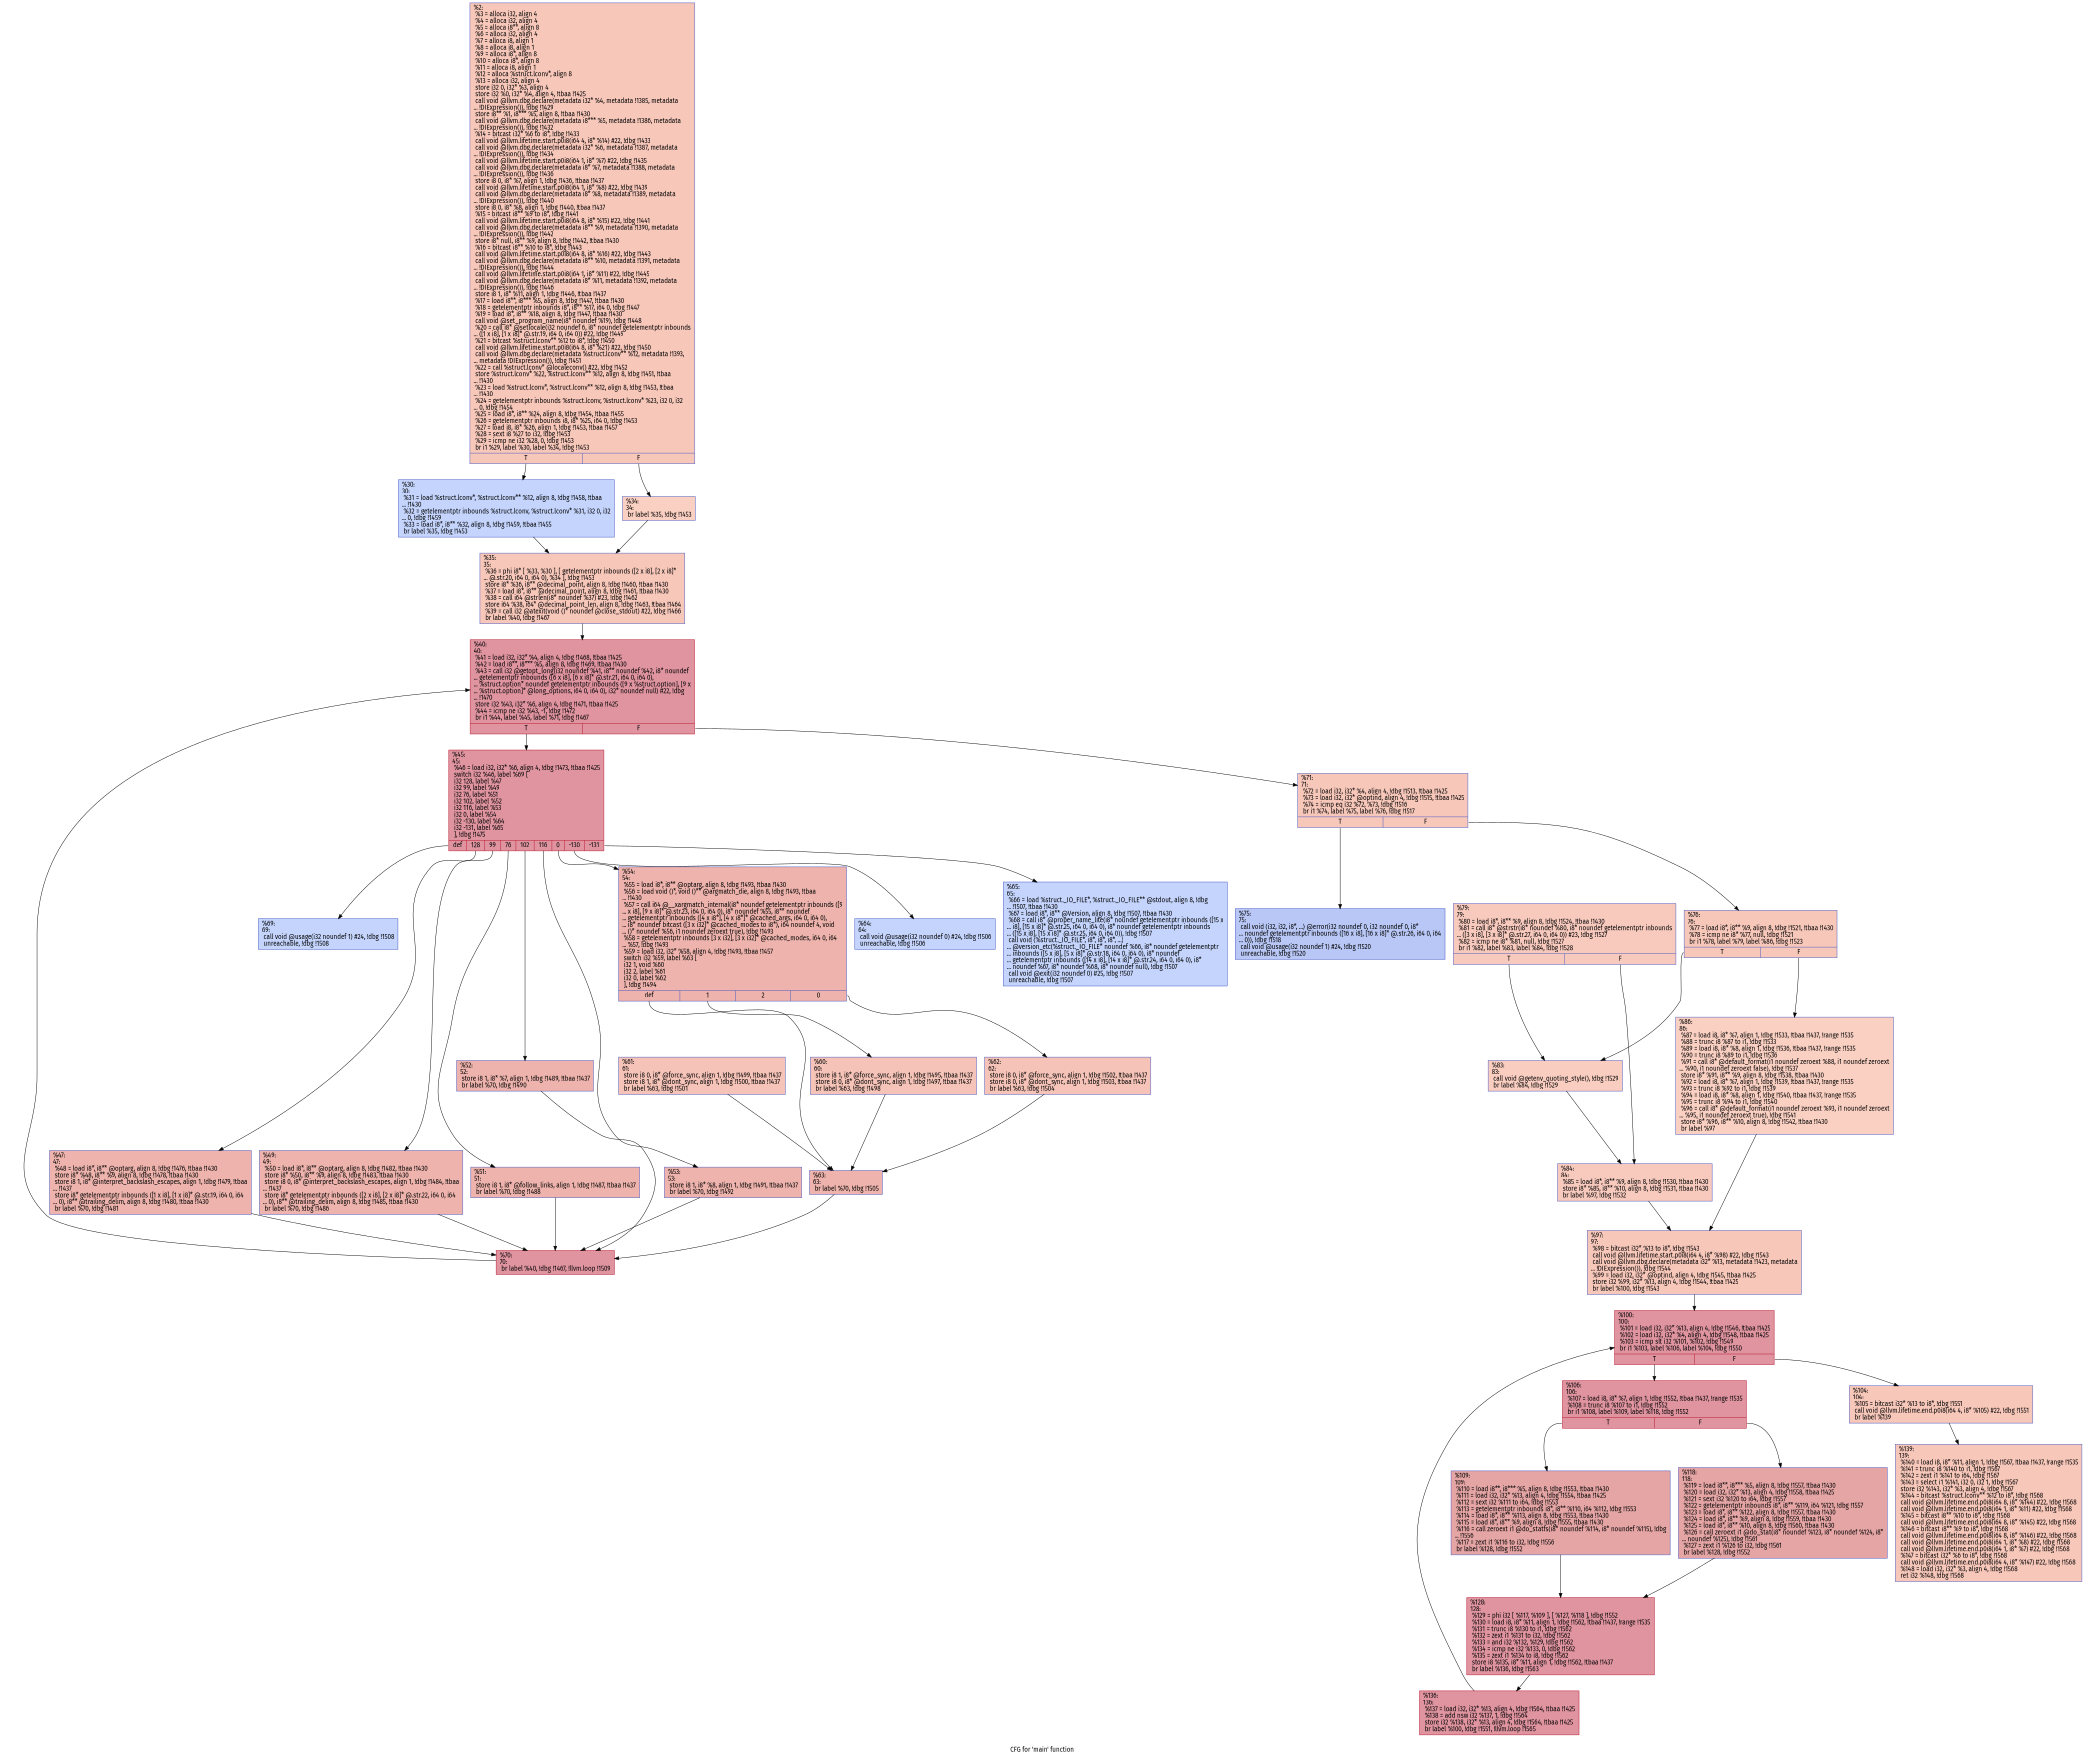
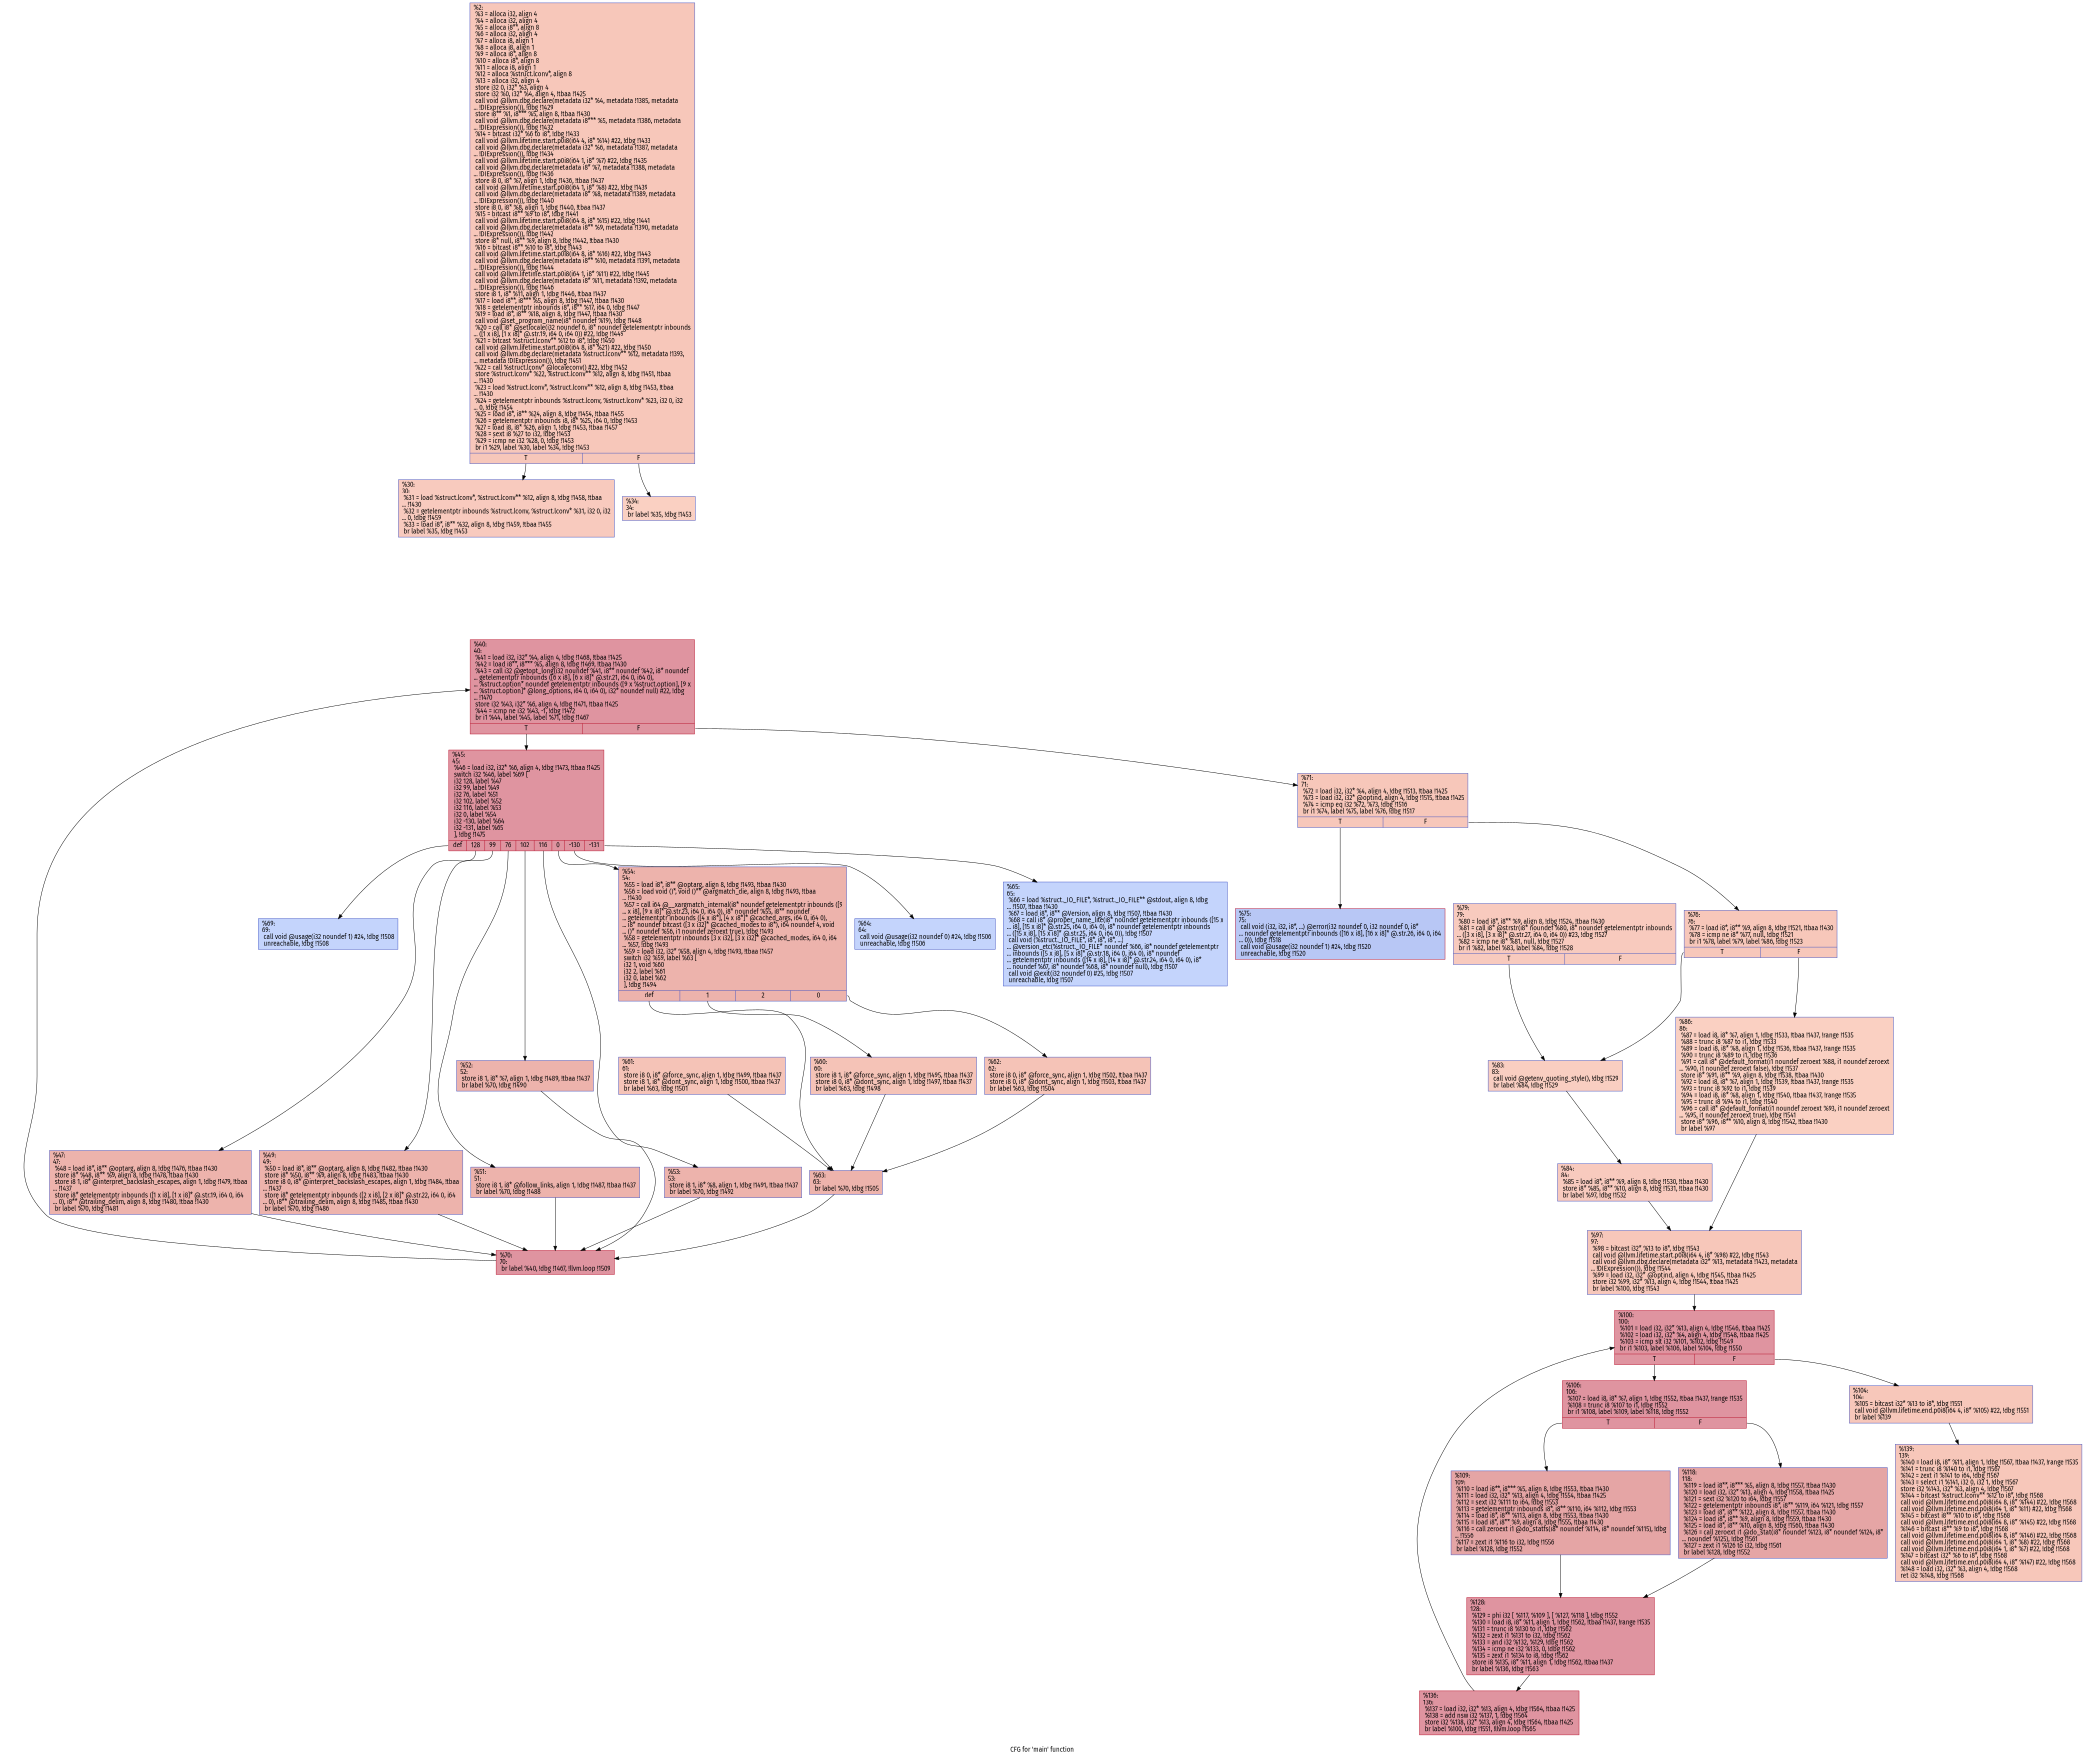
node "%30:": fillcolor #7a9df870 -> #ef886b70
node "%35:": removed
node "%75:": color #3d50c3ff -> #b70d28ff
edge "%79:" -> "%84:": removed
